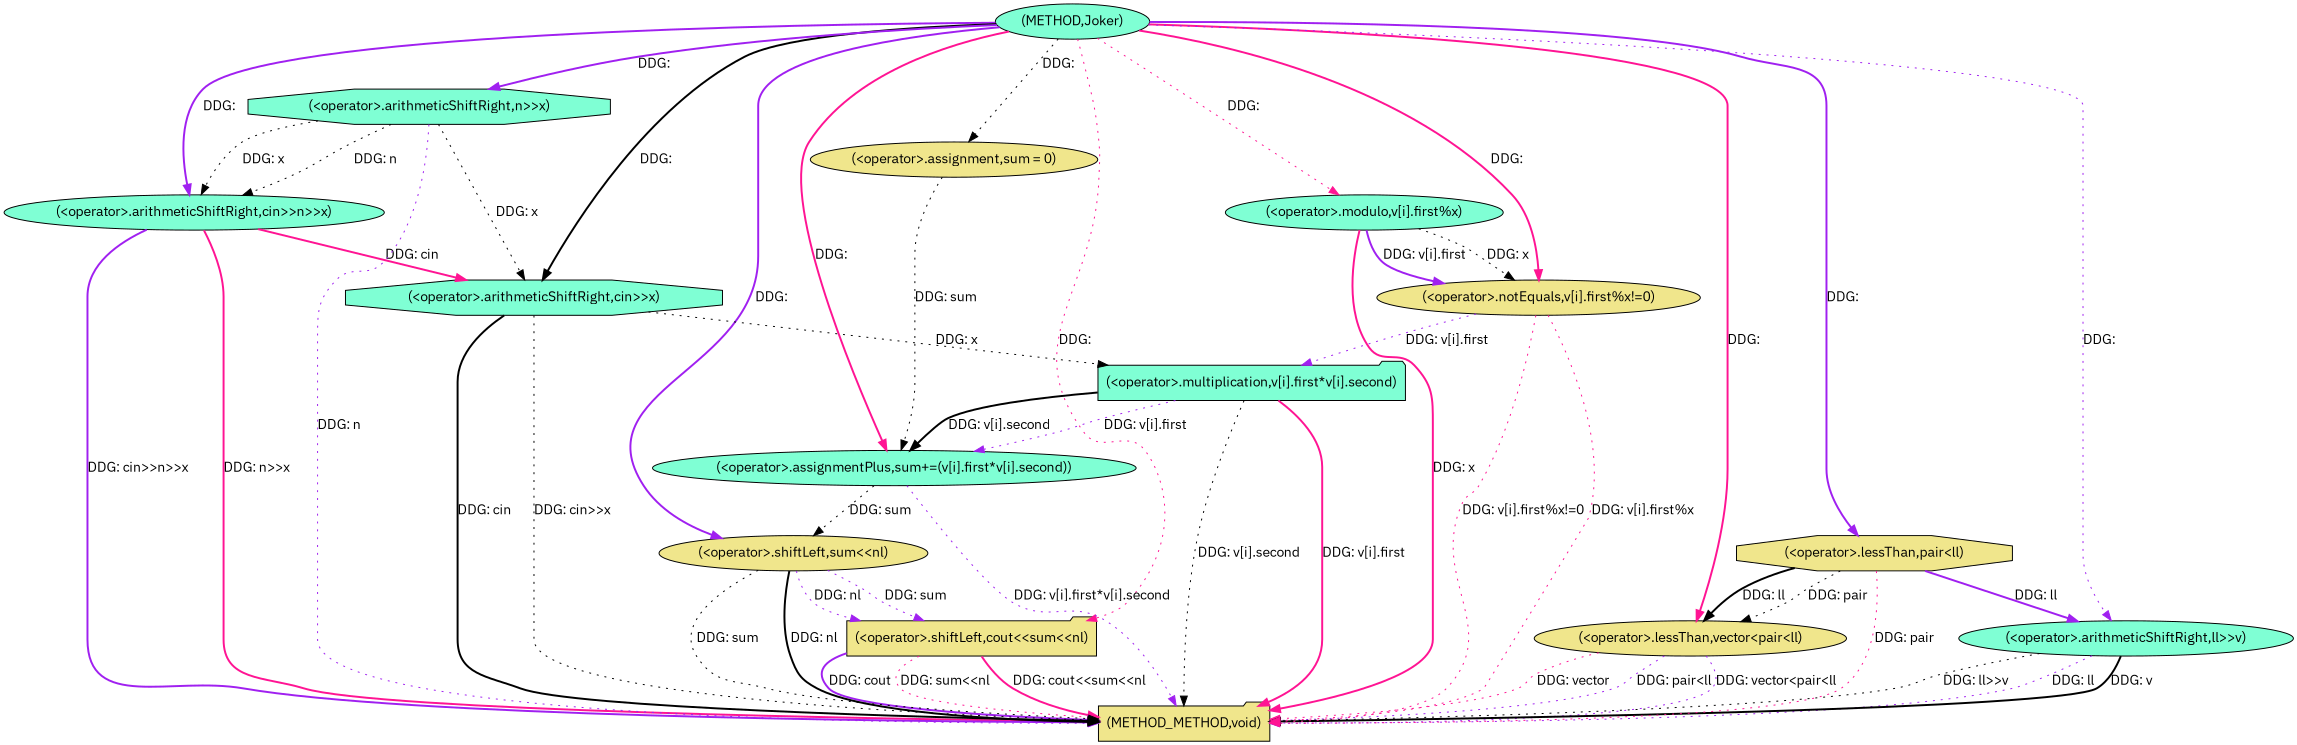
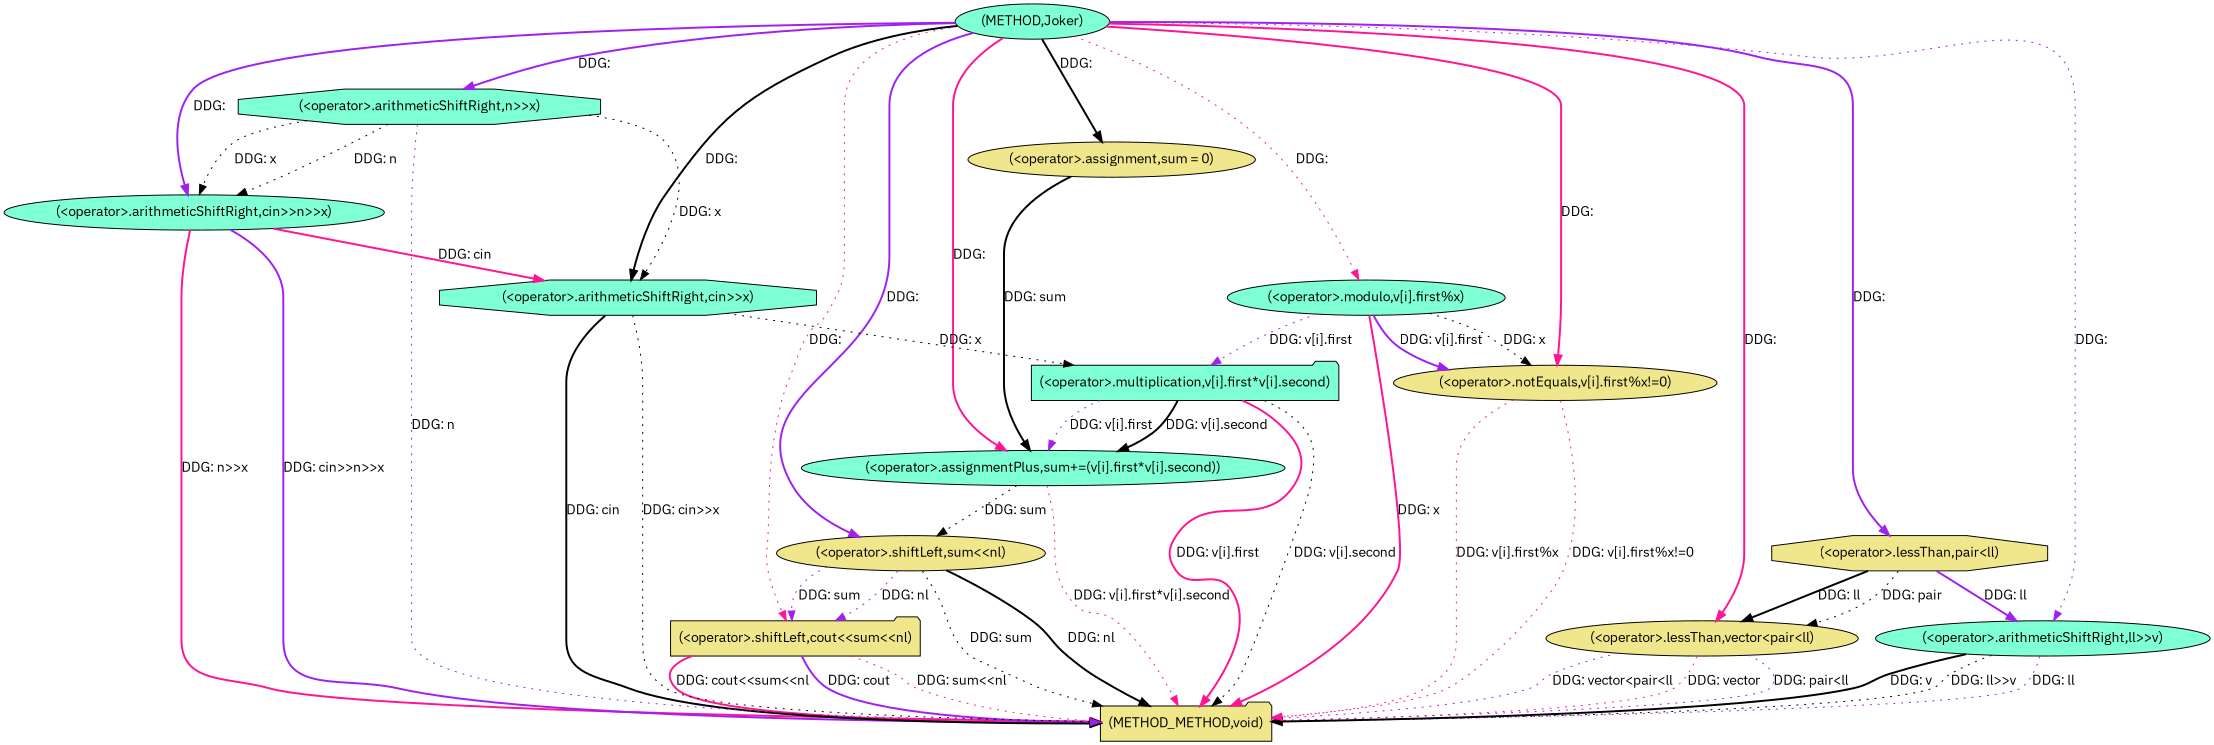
edge "(METHOD,Joker)" -> "(<operator>.assignment,sum = 0)": style dotted -> bold
edge "(<operator>.assignment,sum = 0)" -> "(<operator>.assignmentPlus,sum+=(v[i].first*v[i].second))": style dotted -> bold
edge "(<operator>.notEquals,v[i].first%x!=0)" -> "(<operator>.multiplication,v[i].first*v[i].second)": now "(<operator>.modulo,v[i].first%x)" -> "(<operator>.multiplication,v[i].first*v[i].second)"
edge "(<operator>.assignmentPlus,sum+=(v[i].first*v[i].second))" -> "(METHOD_METHOD,void)": color purple -> deeppink
edge "(<operator>.lessThan,pair<ll)" -> "(METHOD_METHOD,void)": removed, label "DDG: pair"
